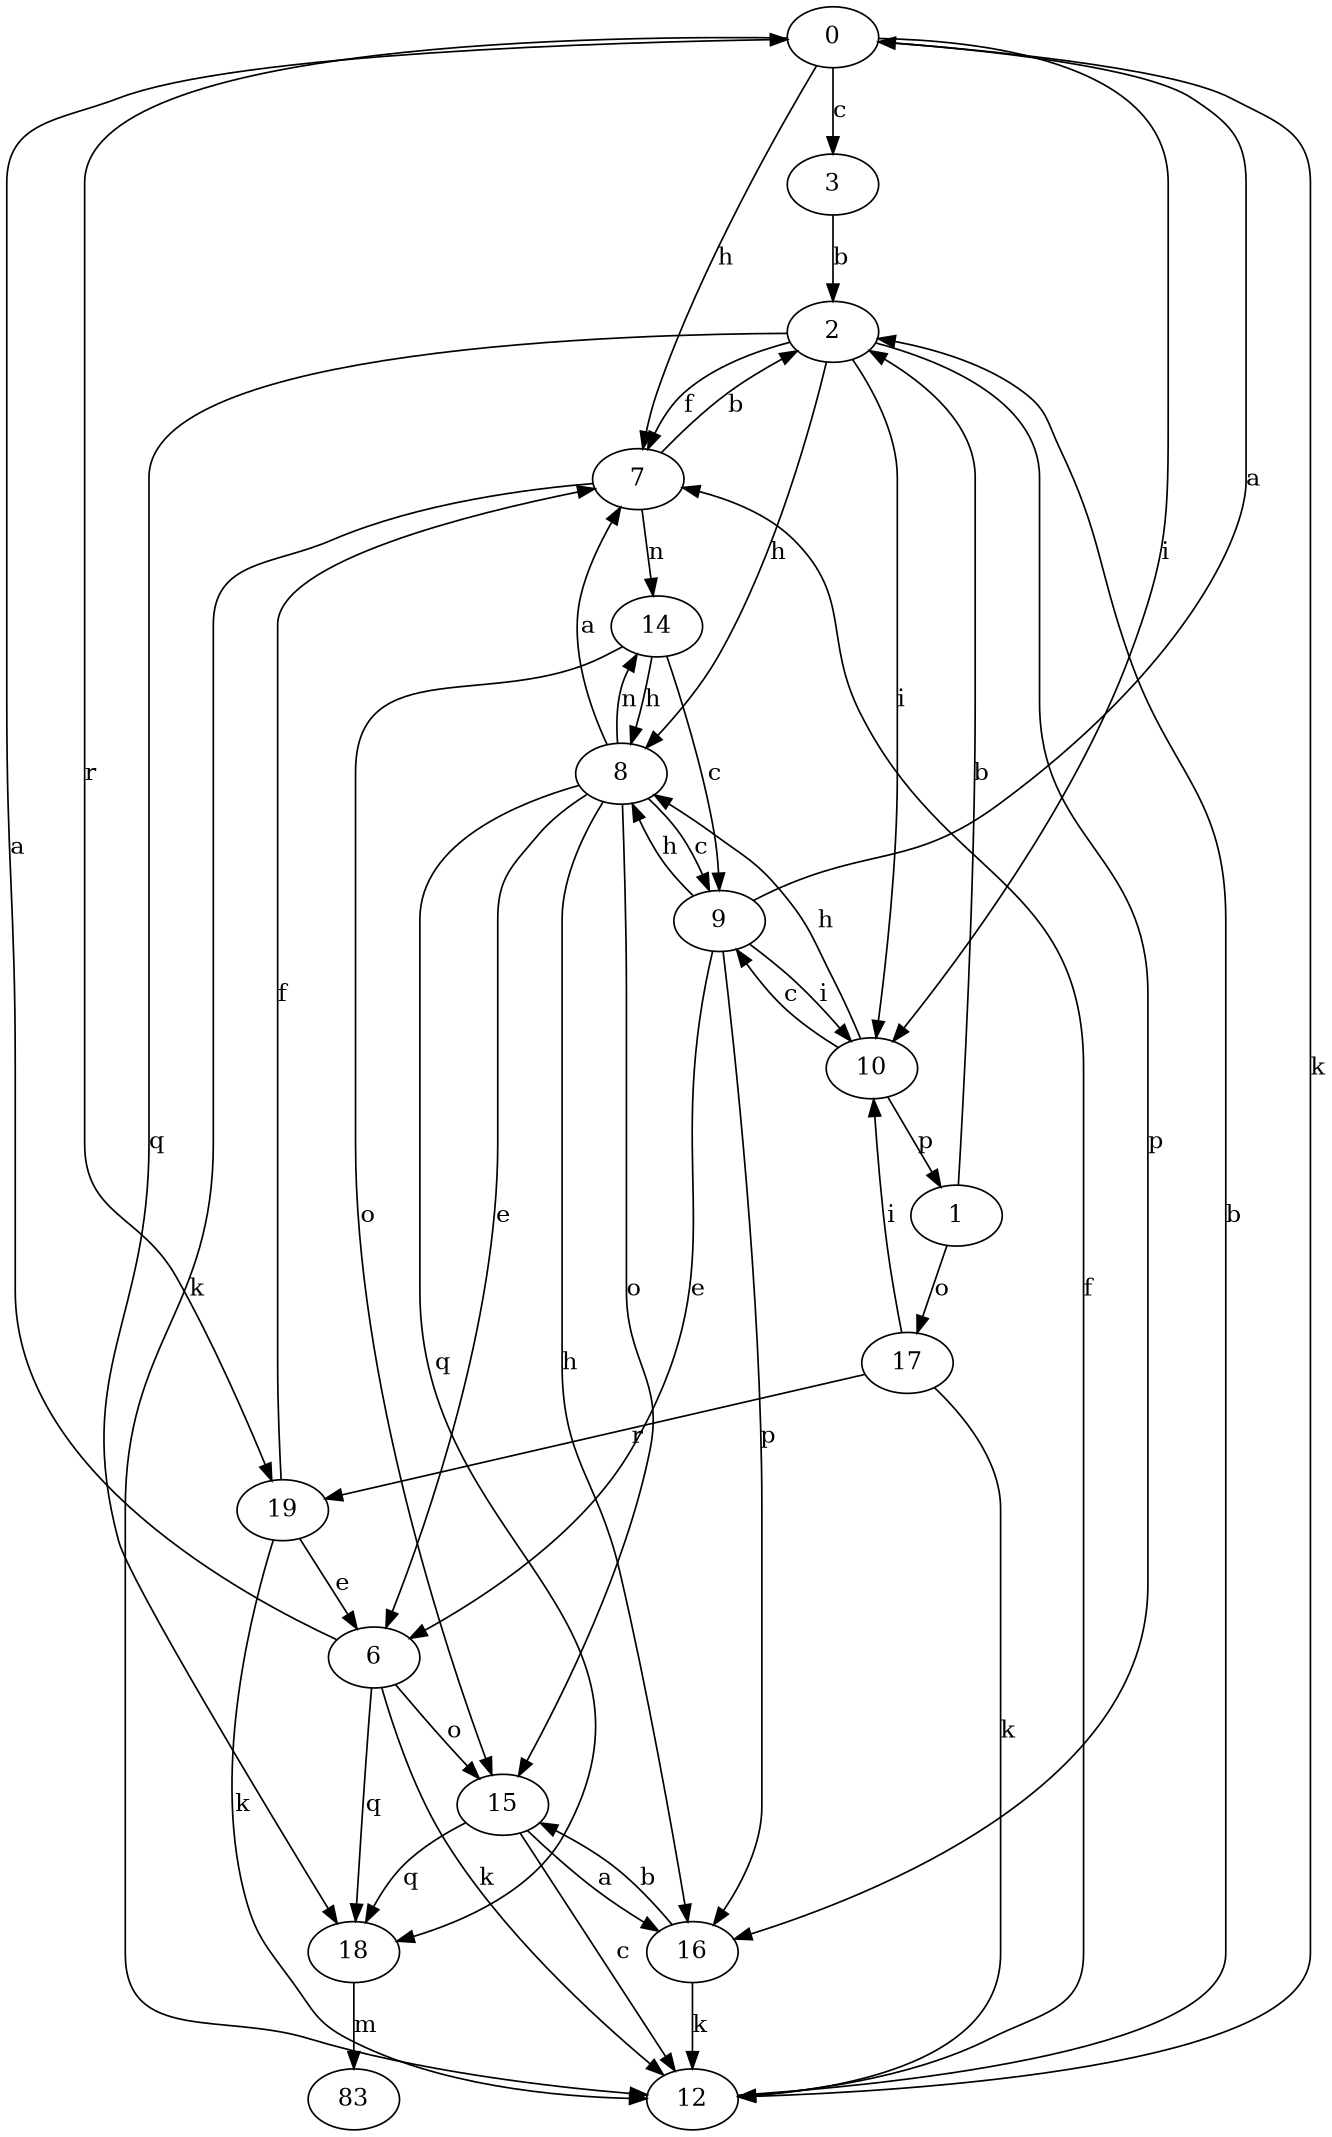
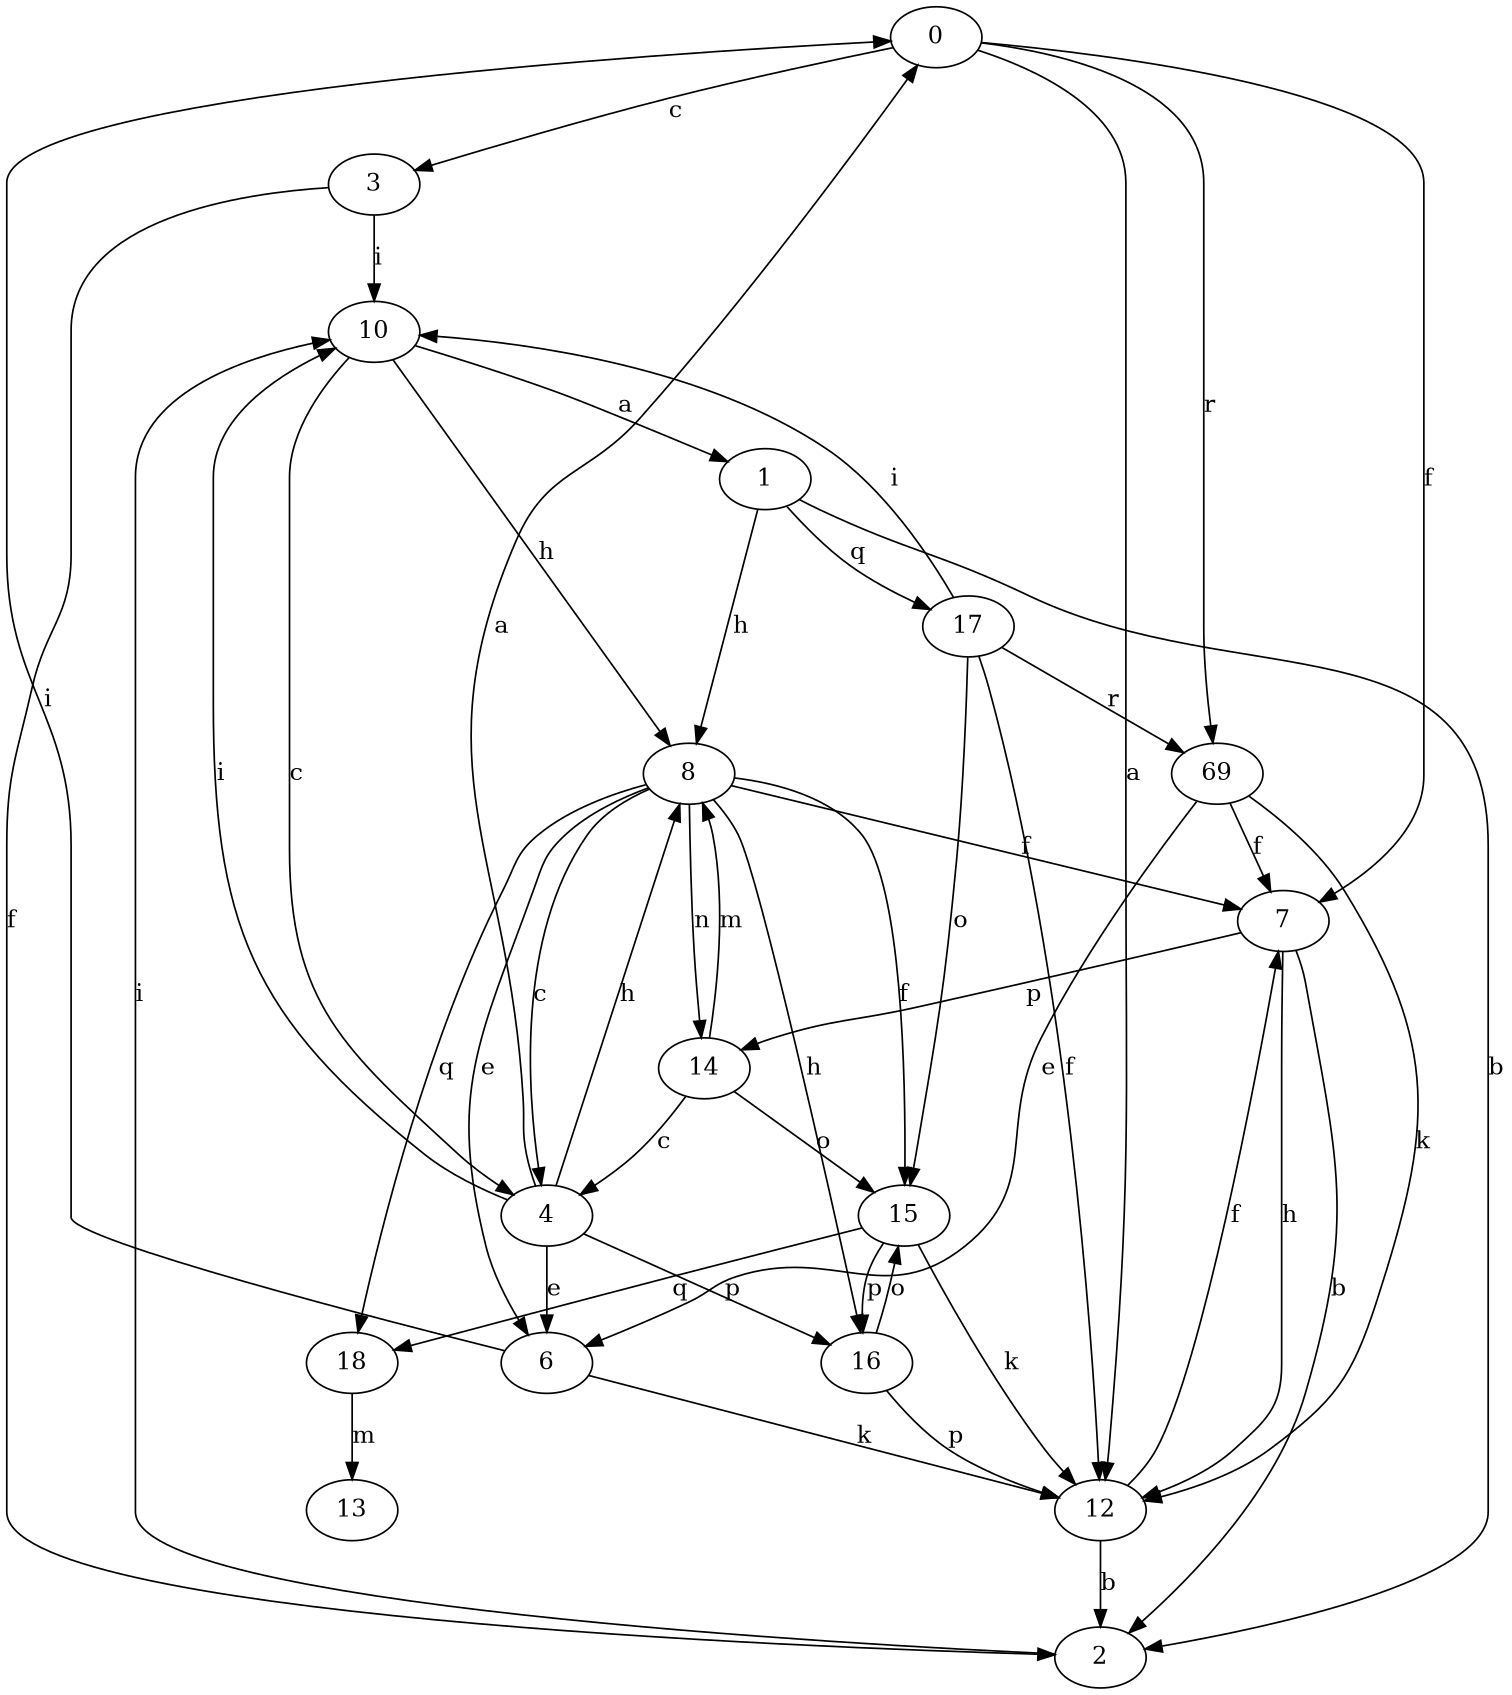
edge "0" -> "7": label "h" -> "f"
edge "3" -> "2": label "b" -> "f"
edge "2" -> "7": removed, label "f"
edge "0" -> "10": now "3" -> "10"
edge "7" -> "14": label "n" -> "p"
edge "2" -> "8": now "1" -> "8"
edge "8" -> "7": label "a" -> "f"
edge "14" -> "8": label "h" -> "m"
edge "6" -> "0": label "a" -> "i"
edge "2" -> "18": removed, label "q"
node "9": label "9" -> "4"
edge "0" -> "12": label "k" -> "a"
edge "10" -> "1": label "p" -> "a"
edge "2" -> "16": removed, label "p"
edge "7" -> "12": label "k" -> "h"
edge "8" -> "15": label "o" -> "f"
edge "1" -> "17": label "o" -> "q"
node "19": label "19" -> "69"
edge "6" -> "15": now "17" -> "15"
edge "17" -> "12": label "k" -> "f"
edge "6" -> "18": removed, label "q"
edge "15" -> "16": label "a" -> "p"
edge "16" -> "15": label "b" -> "o"
edge "15" -> "12": label "c" -> "k"
edge "16" -> "12": label "k" -> "p"
node "83": label "83" -> "13"
